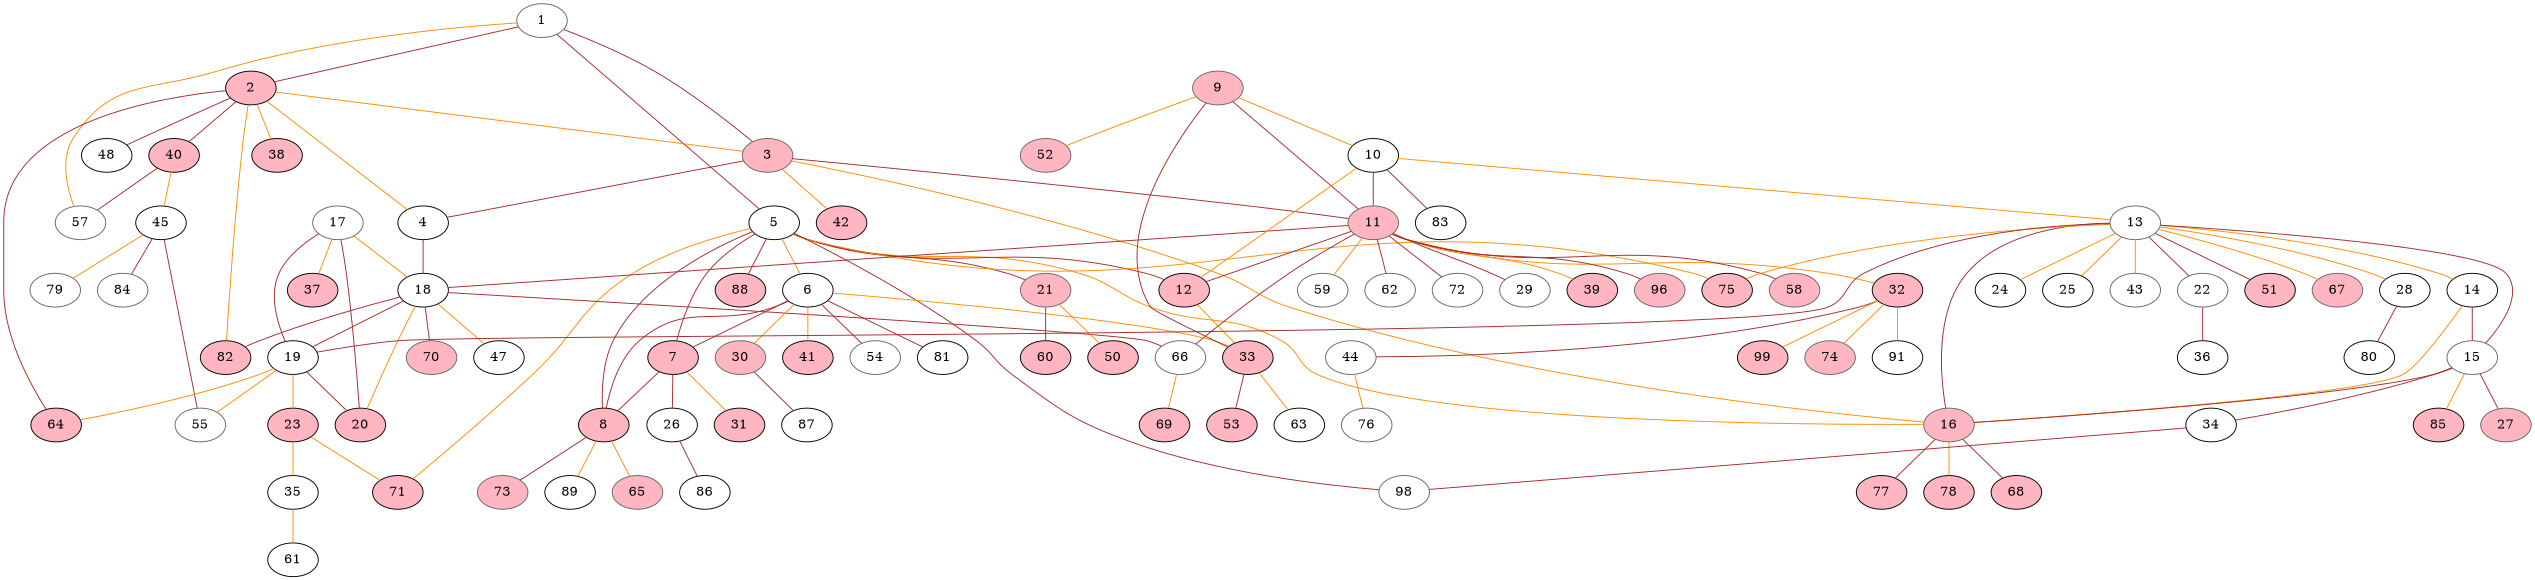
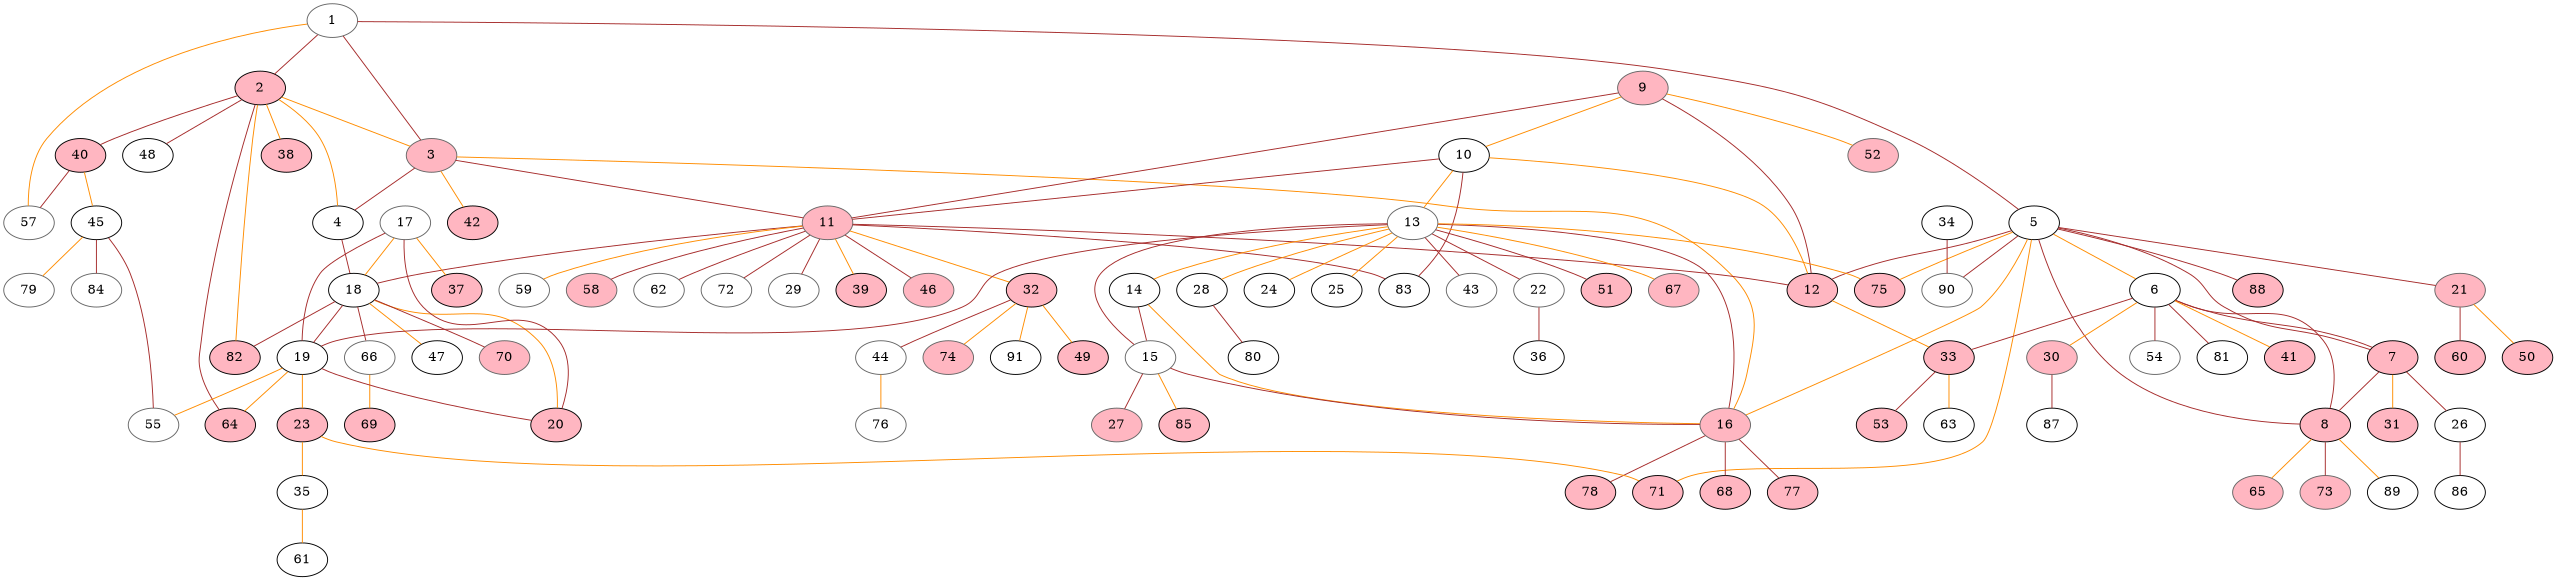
edge "9" -- "33": now "9" -- "12"
edge "13" -- "43": color darkorange -> brown
edge "11" -- "66": now "11" -- "83"
node "96": label "96" -> "46"
edge "6" -- "33": color darkorange -> brown
node "99": label "99" -> "49"
edge "15" -- "34": removed
edge "16" -- "78": color darkorange -> brown
node "98": label "98" -> "90"
